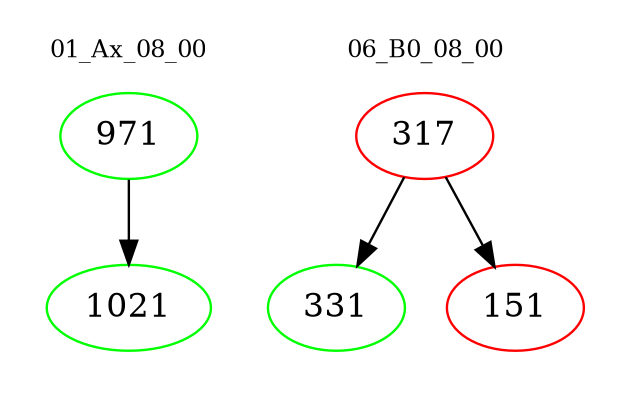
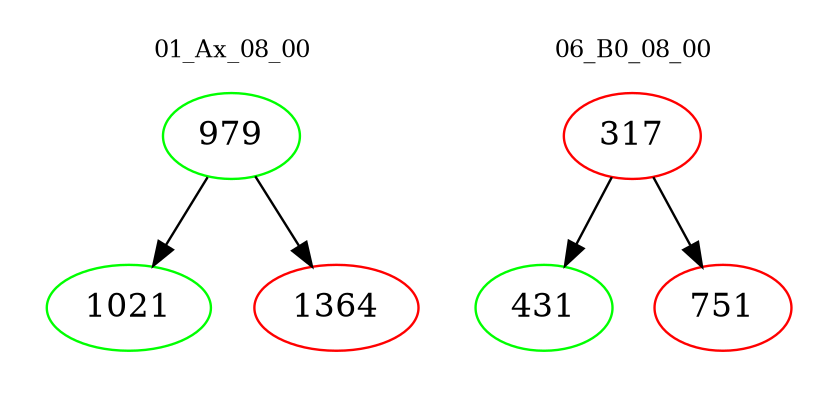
node "971": label "971" -> "979"
node "331": label "331" -> "431"
node "1364": added
node "151": label "151" -> "751"
